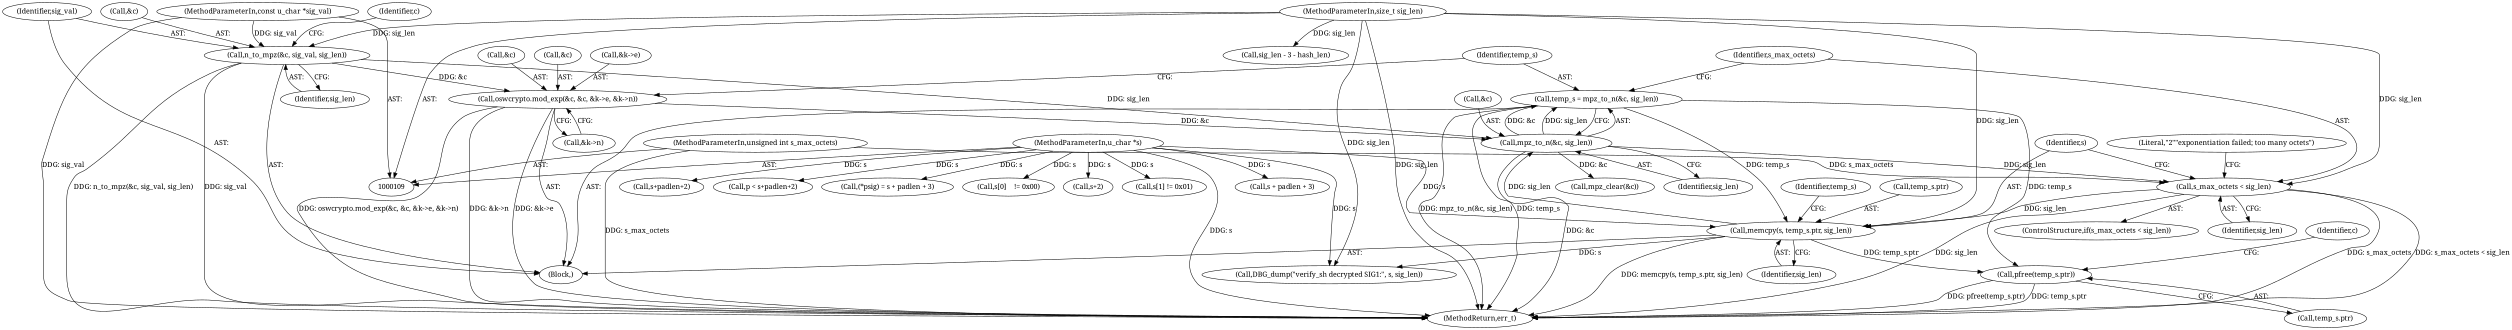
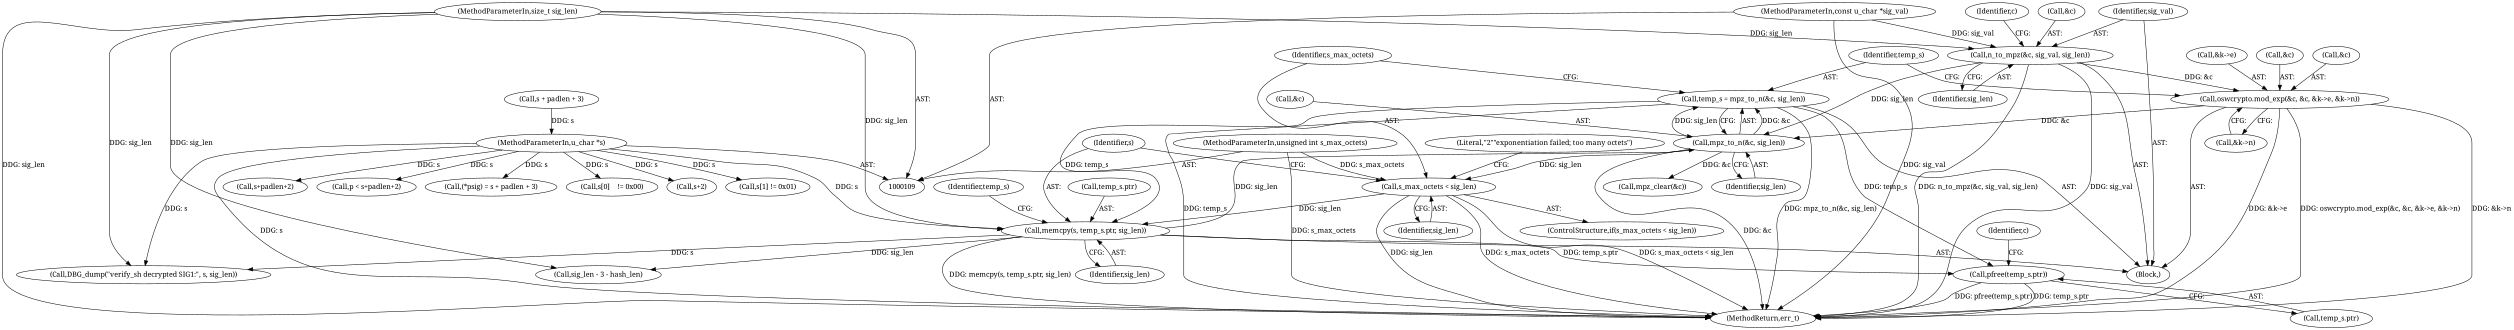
edge "(MethodParameterIn,size_t sig_len)" -> "(Call,s_max_octets < sig_len)": removed, label "DDG: sig_len"
edge "(MethodParameterIn,u_char *s)" -> "(Call,s + padlen + 3)": reversed
edge "(Call,memcpy(s, temp_s.ptr, sig_len))" -> "(Call,sig_len - 3 - hash_len)": added, label "DDG: sig_len"
